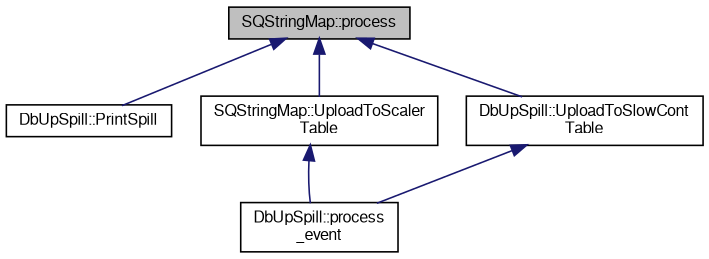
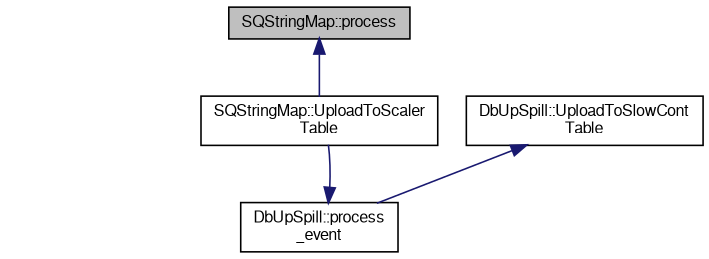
edge "DbUpSpill::UploadToSlowCont Table" -> "SQStringMap::process": removed
node "DbUpSpill::PrintSpill": removed
edge "DbUpSpill::process _event" -> "SQStringMap::UploadToScaler Table": reversed
